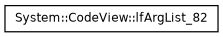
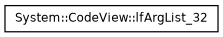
node "System::CodeView::lfArgList_82": label "System::CodeView::lfArgList_82" -> "System::CodeView::lfArgList_32"
